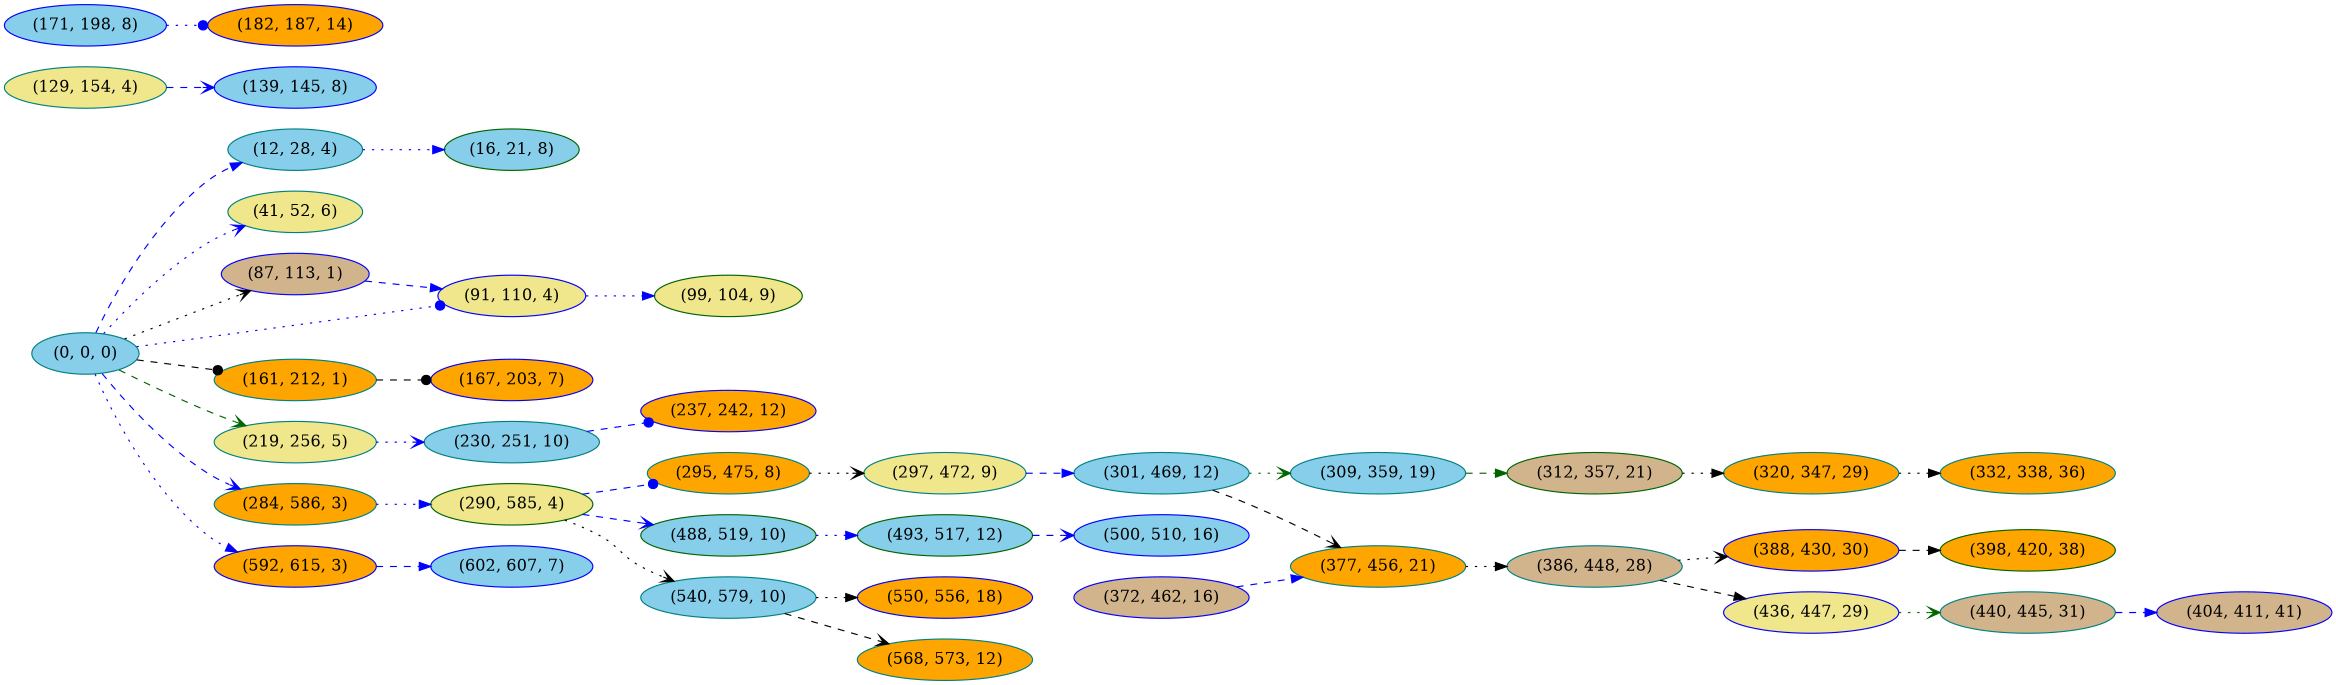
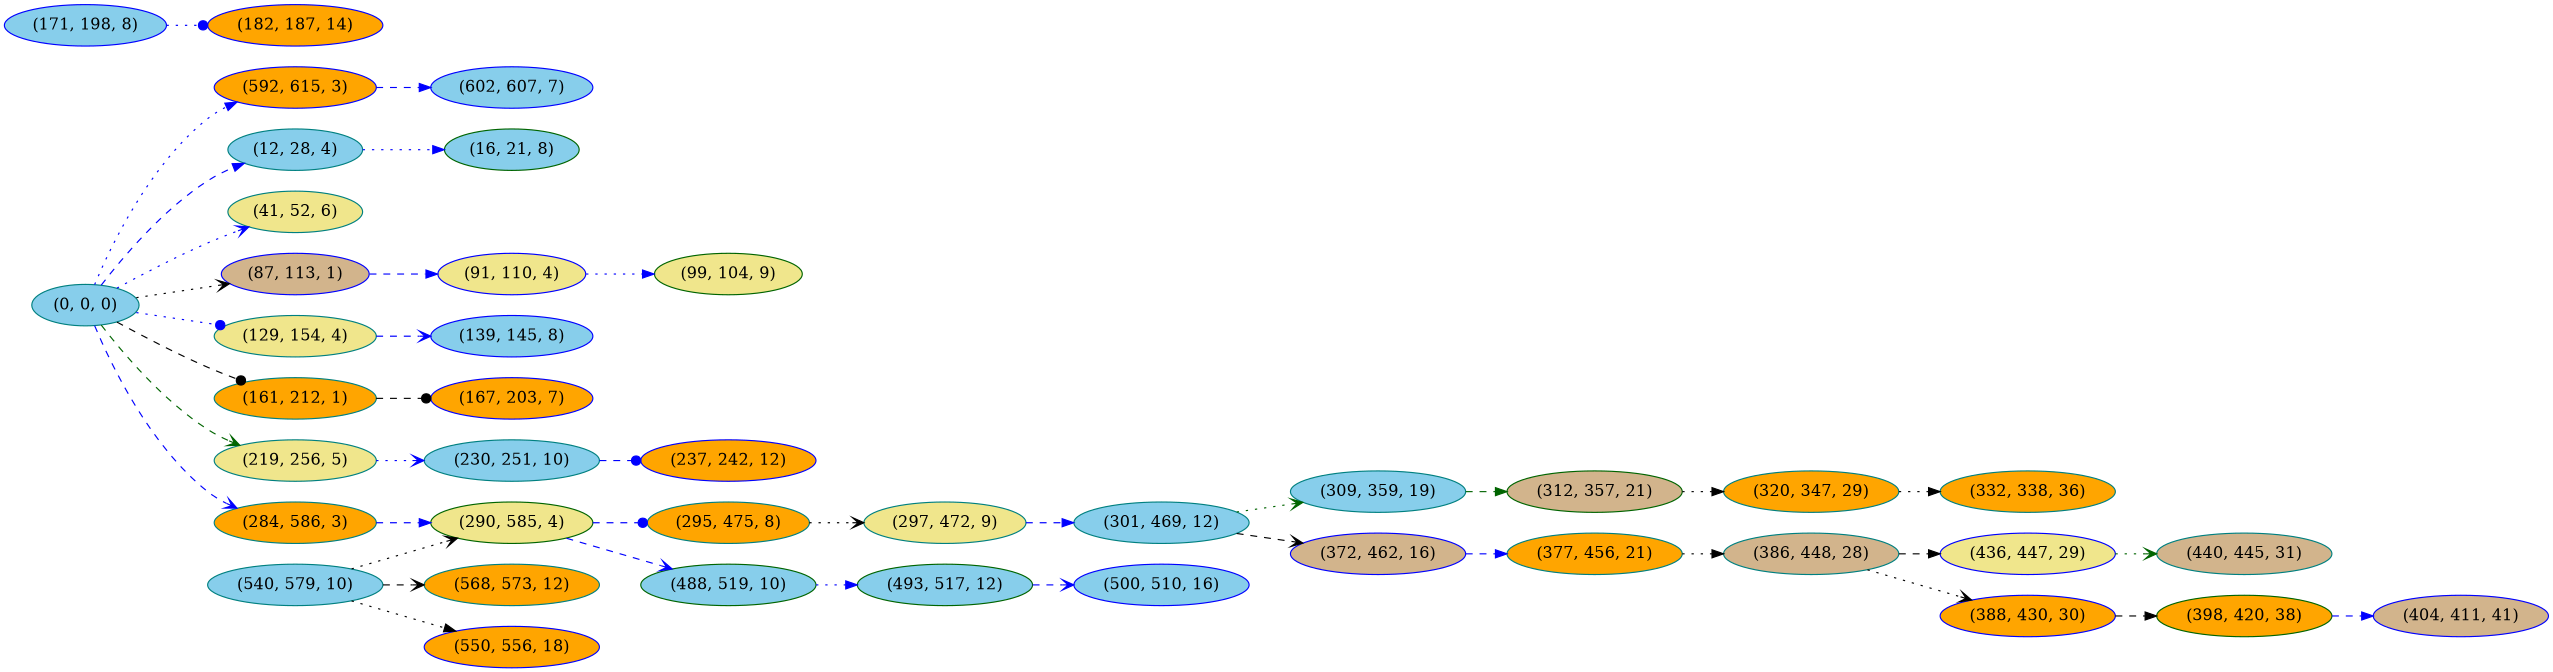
edge "(0, 0, 0)" -> "(91, 110, 4)": now "(0, 0, 0)" -> "(129, 154, 4)"
edge "(284, 586, 3)" -> "(290, 585, 4)": style dotted -> dashed
edge "(301, 469, 12)" -> "(377, 456, 21)": now "(301, 469, 12)" -> "(372, 462, 16)"
edge "(290, 585, 4)" -> "(540, 579, 10)": reversed
edge "(440, 445, 31)" -> "(404, 411, 41)": now "(398, 420, 38)" -> "(404, 411, 41)"
